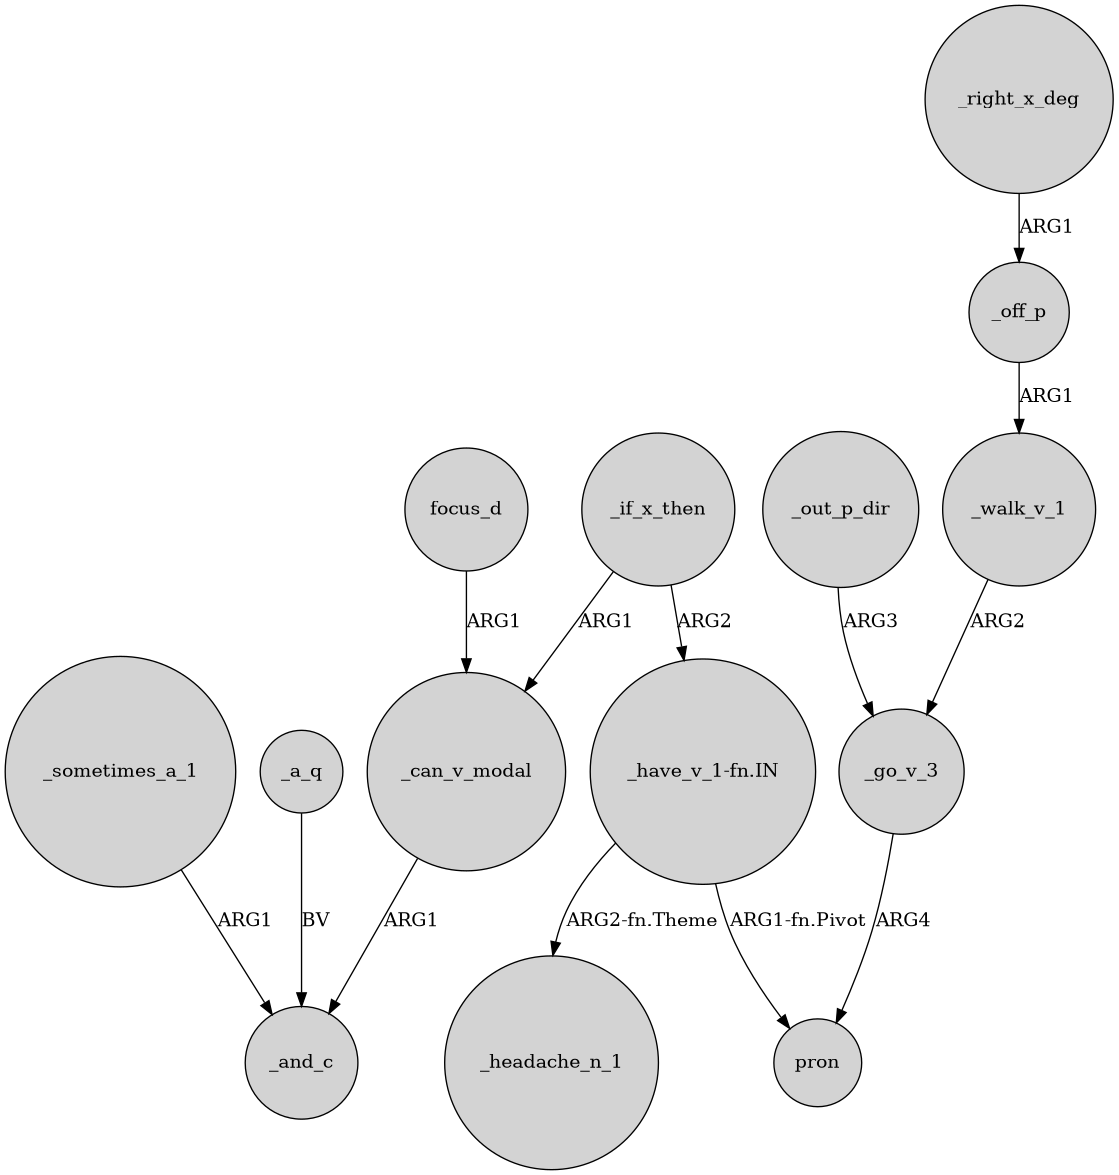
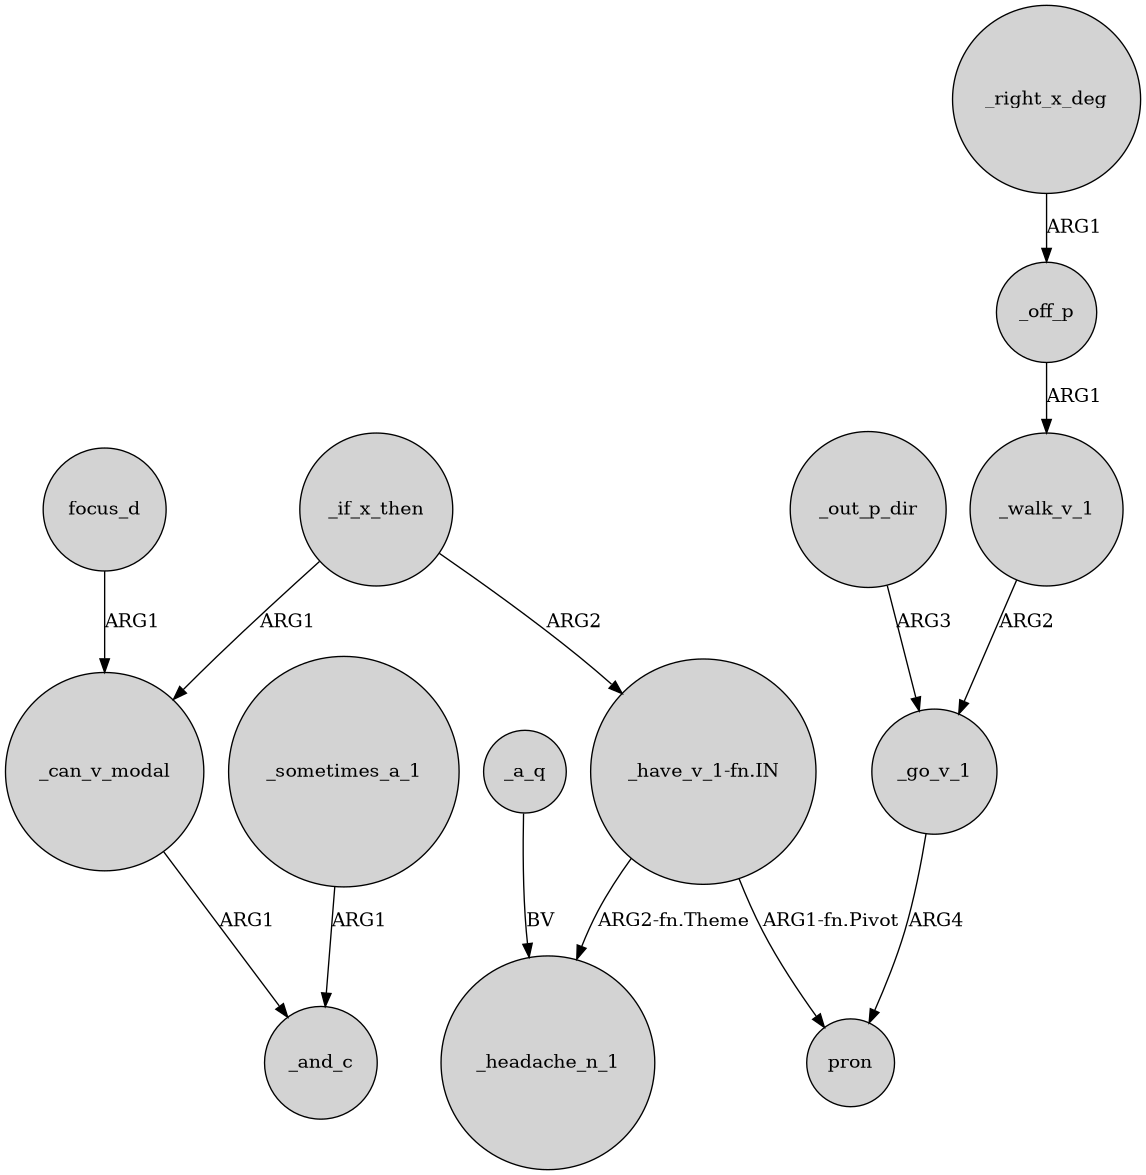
node "_go_v_3": label "_go_v_3" -> "_go_v_1"
edge "_a_q" -> "_and_c": now "_a_q" -> "_headache_n_1"
